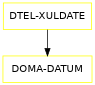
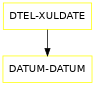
node "DOMA-DATUM": label "DOMA-DATUM" -> "DATUM-DATUM"
